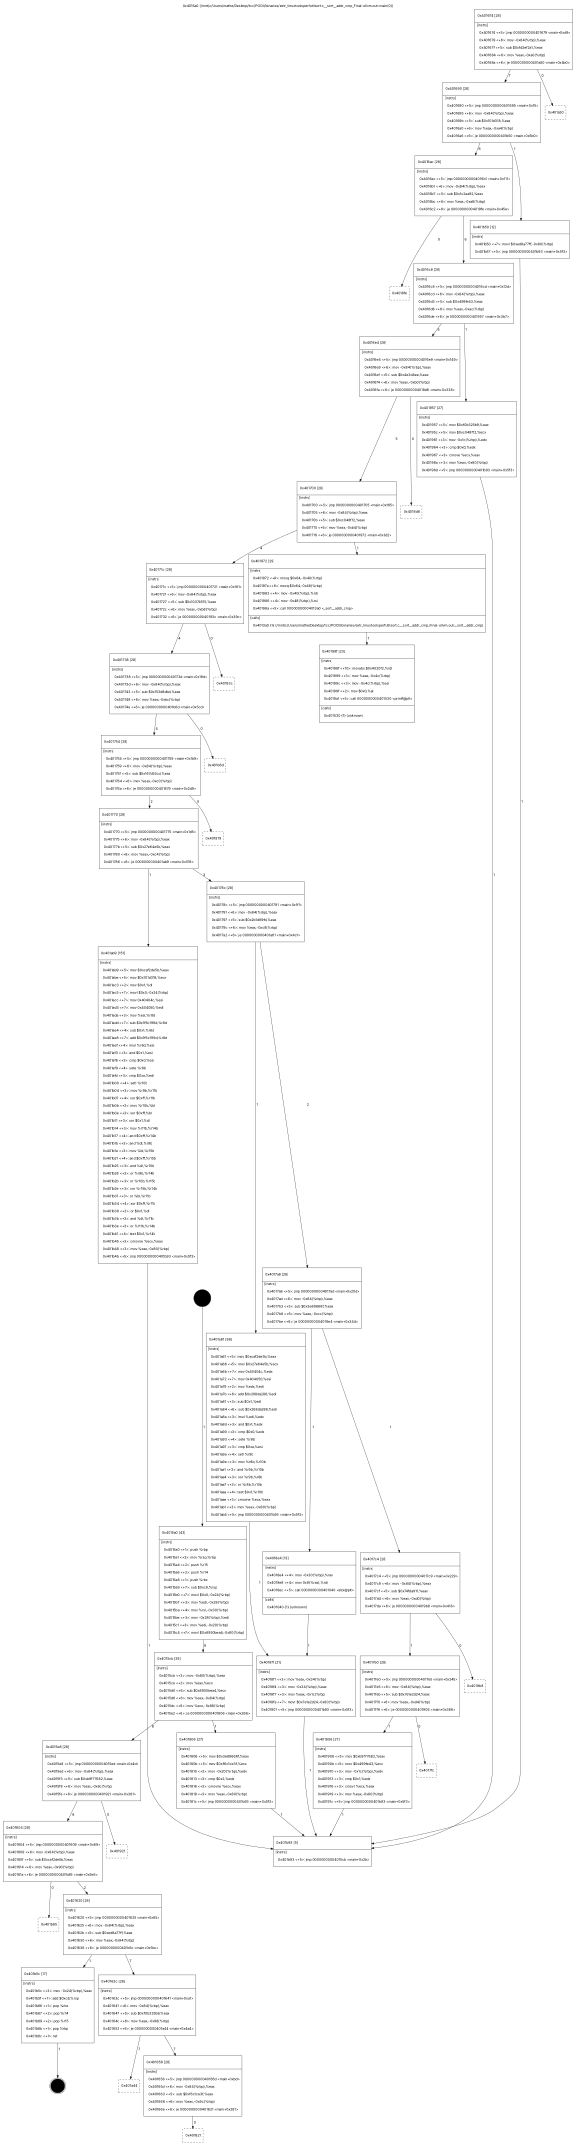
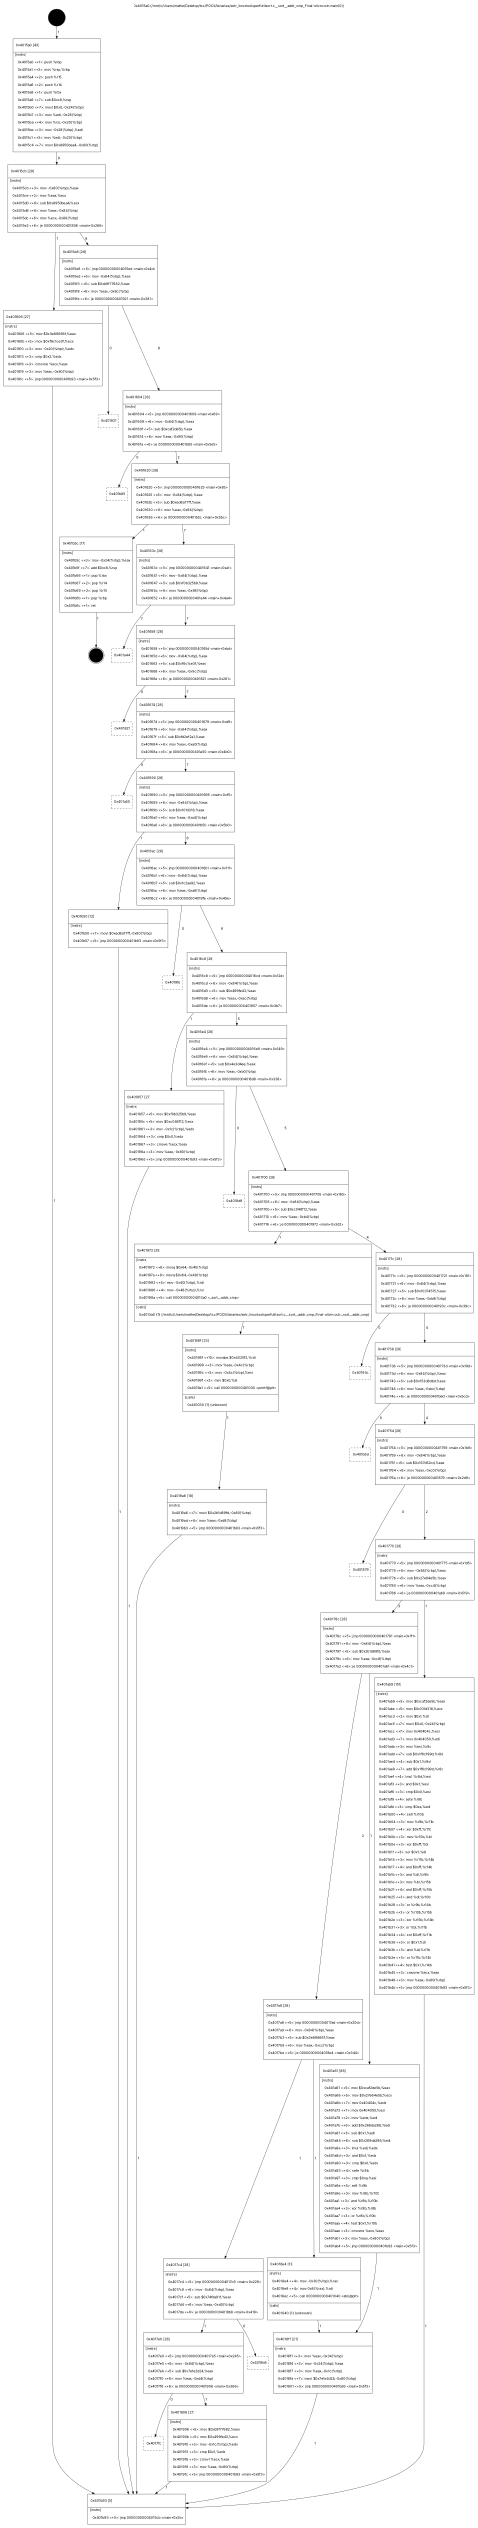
edge "0x401658 [28]" -> "0x401674 [28]": added, label "7"
node "0x4019a6 [18]": added
